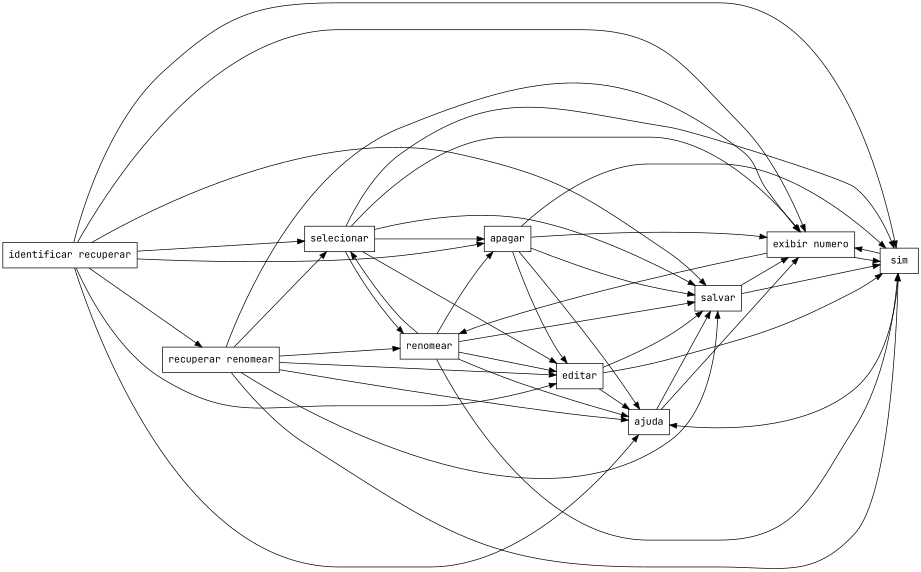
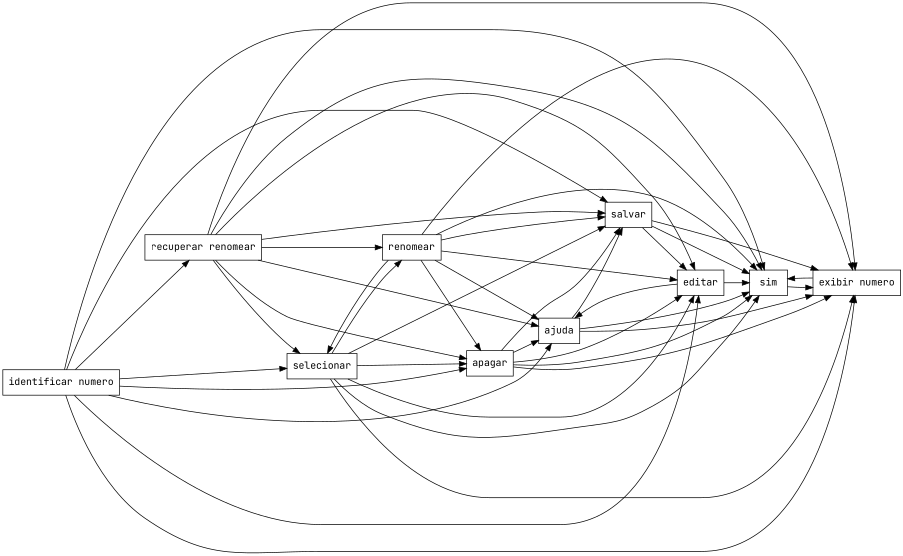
node "identificar recuperar": label "identificar recuperar" -> "identificar numero"
edge "exibir numero" -> "renomear": reversed
edge "recuperar renomear" -> "apagar": added
edge "editar" -> "salvar": reversed
edge "sim" -> "ajuda": reversed
